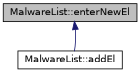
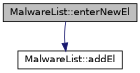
edge "MalwareList::addEl" -> "MalwareList::enterNewEl": reversed
